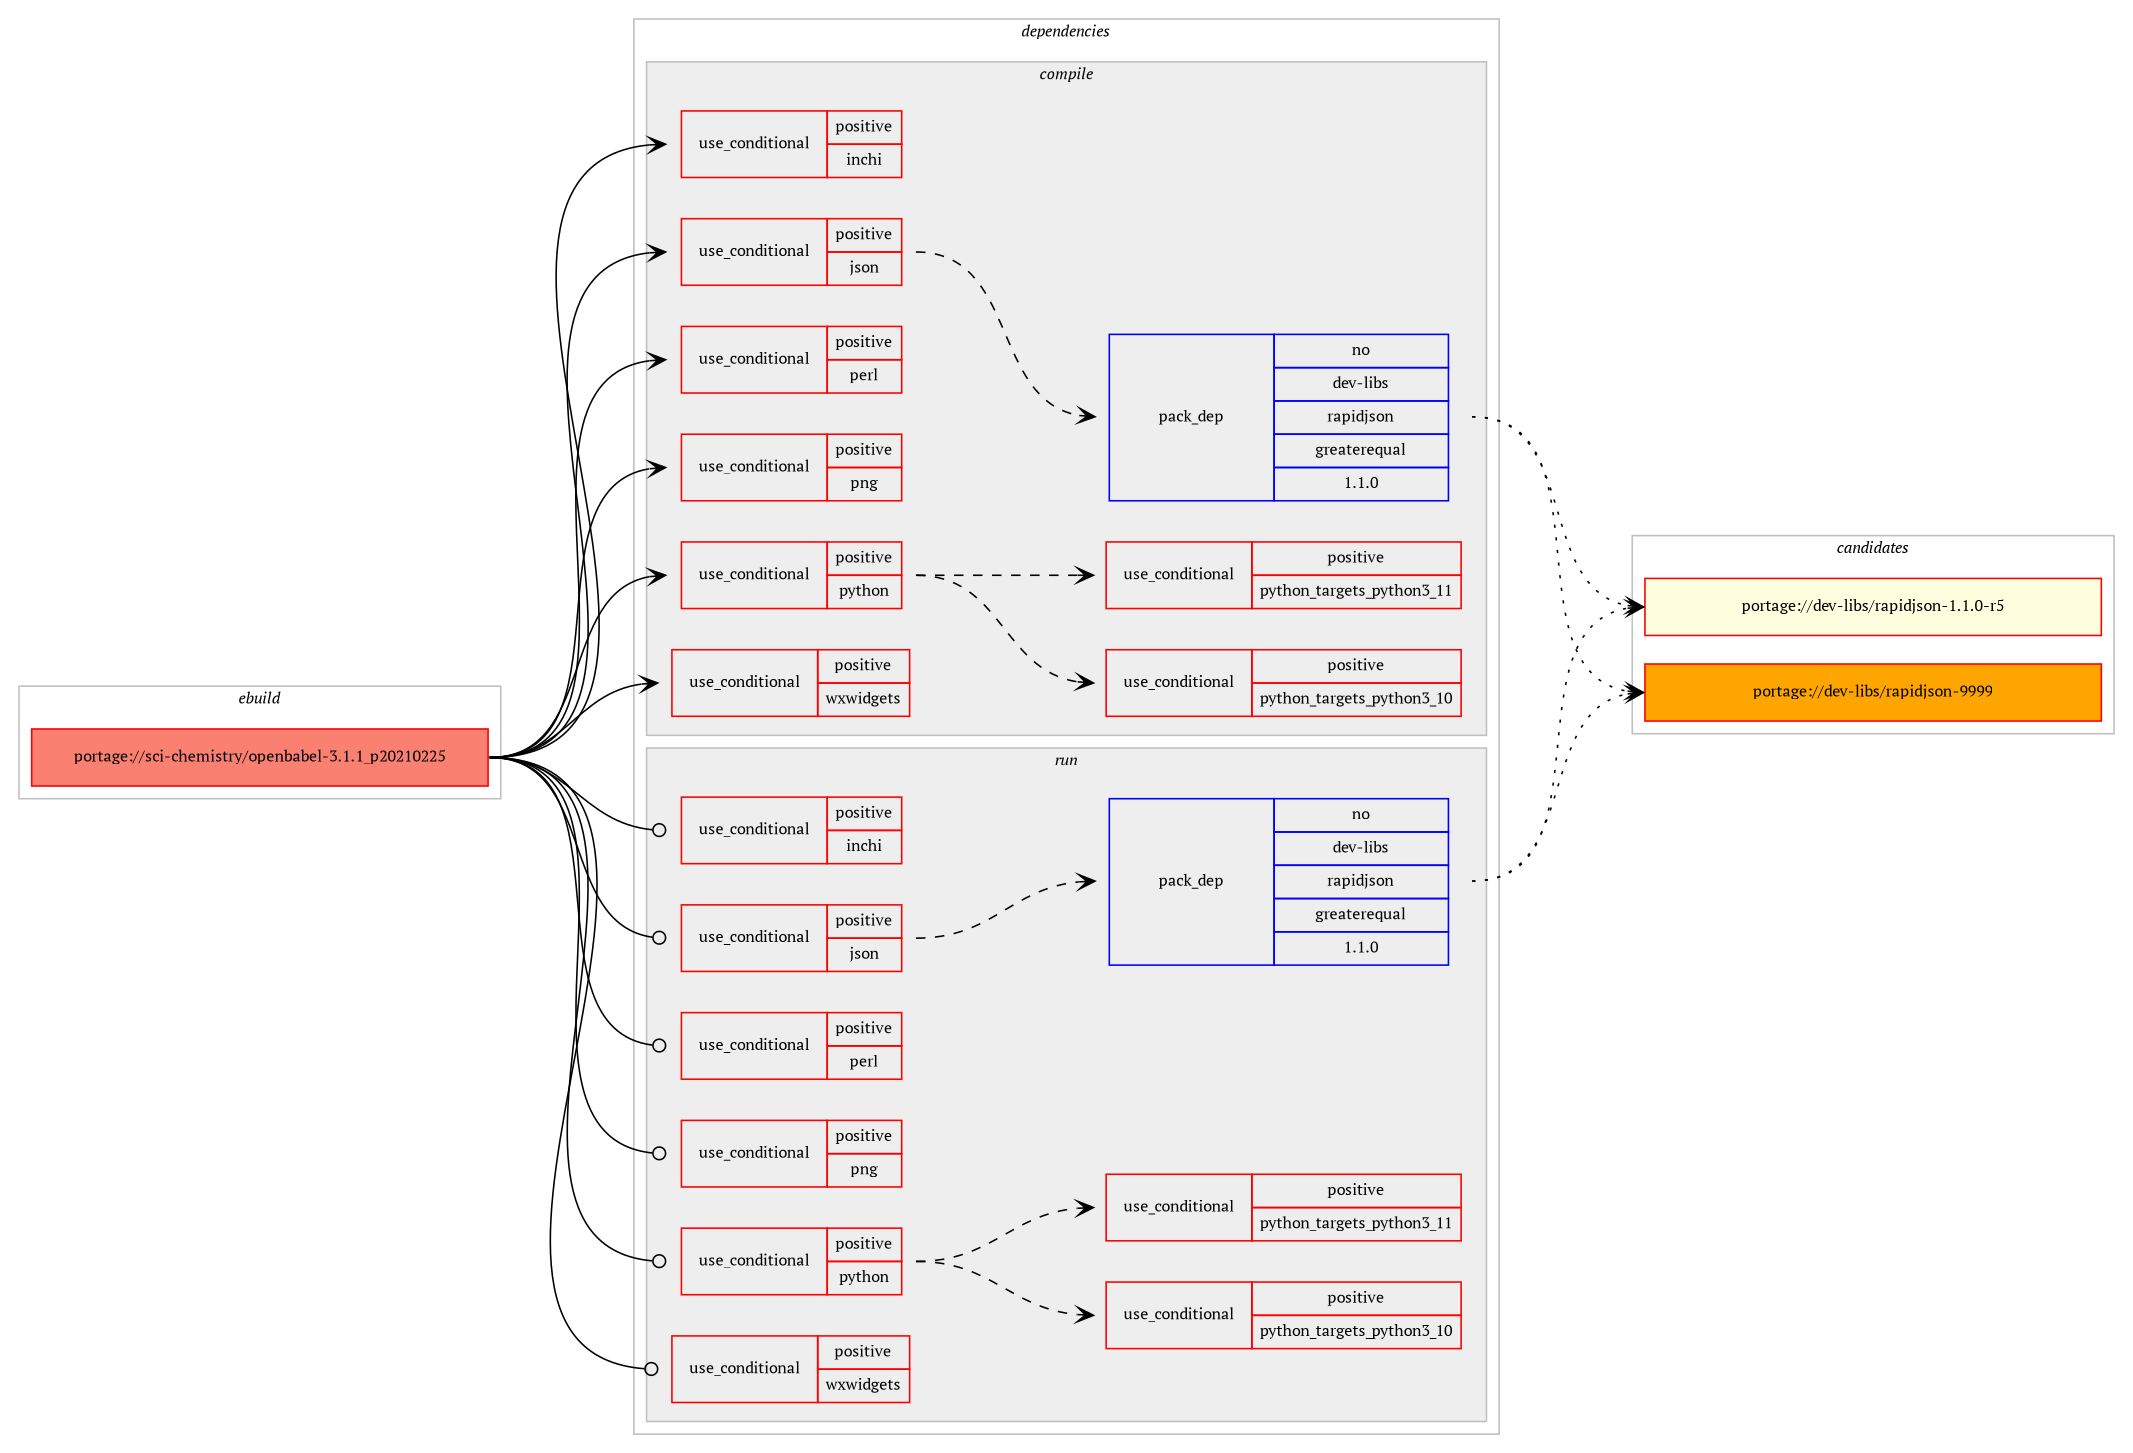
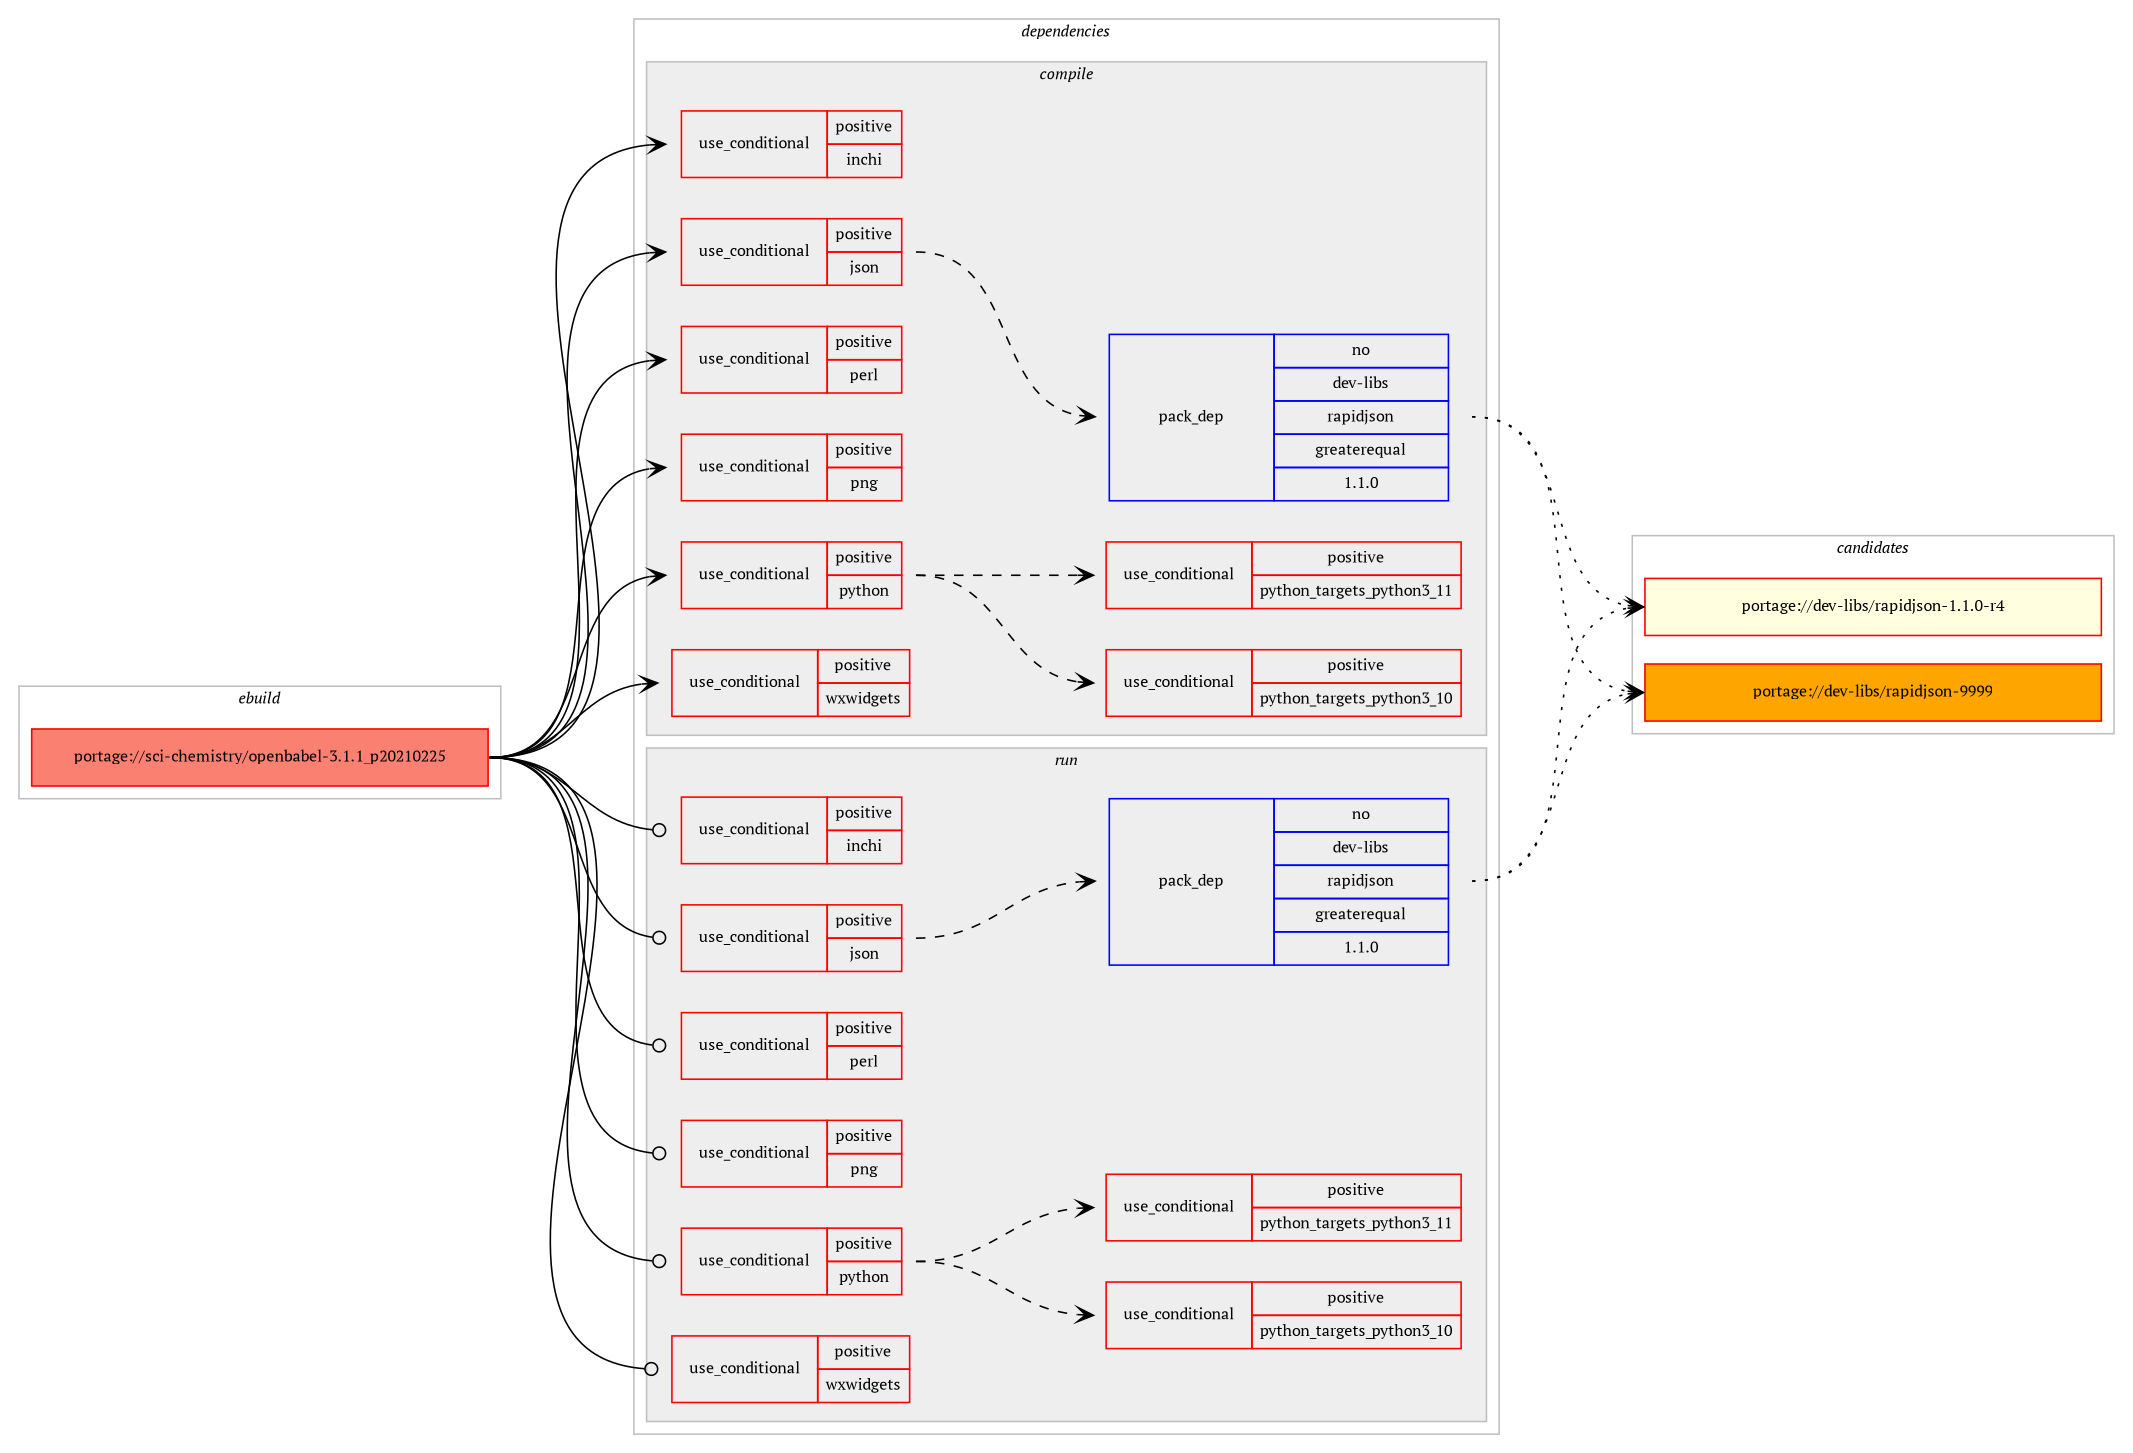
node "portage://dev-libs/rapidjson-1.1.0-r5": label "portage://dev-libs/rapidjson-1.1.0-r5" -> "portage://dev-libs/rapidjson-1.1.0-r4"
